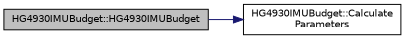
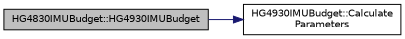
node "HG4930IMUBudget::HG4930IMUBudget": label "HG4930IMUBudget::HG4930IMUBudget" -> "HG4830IMUBudget::HG4930IMUBudget"
